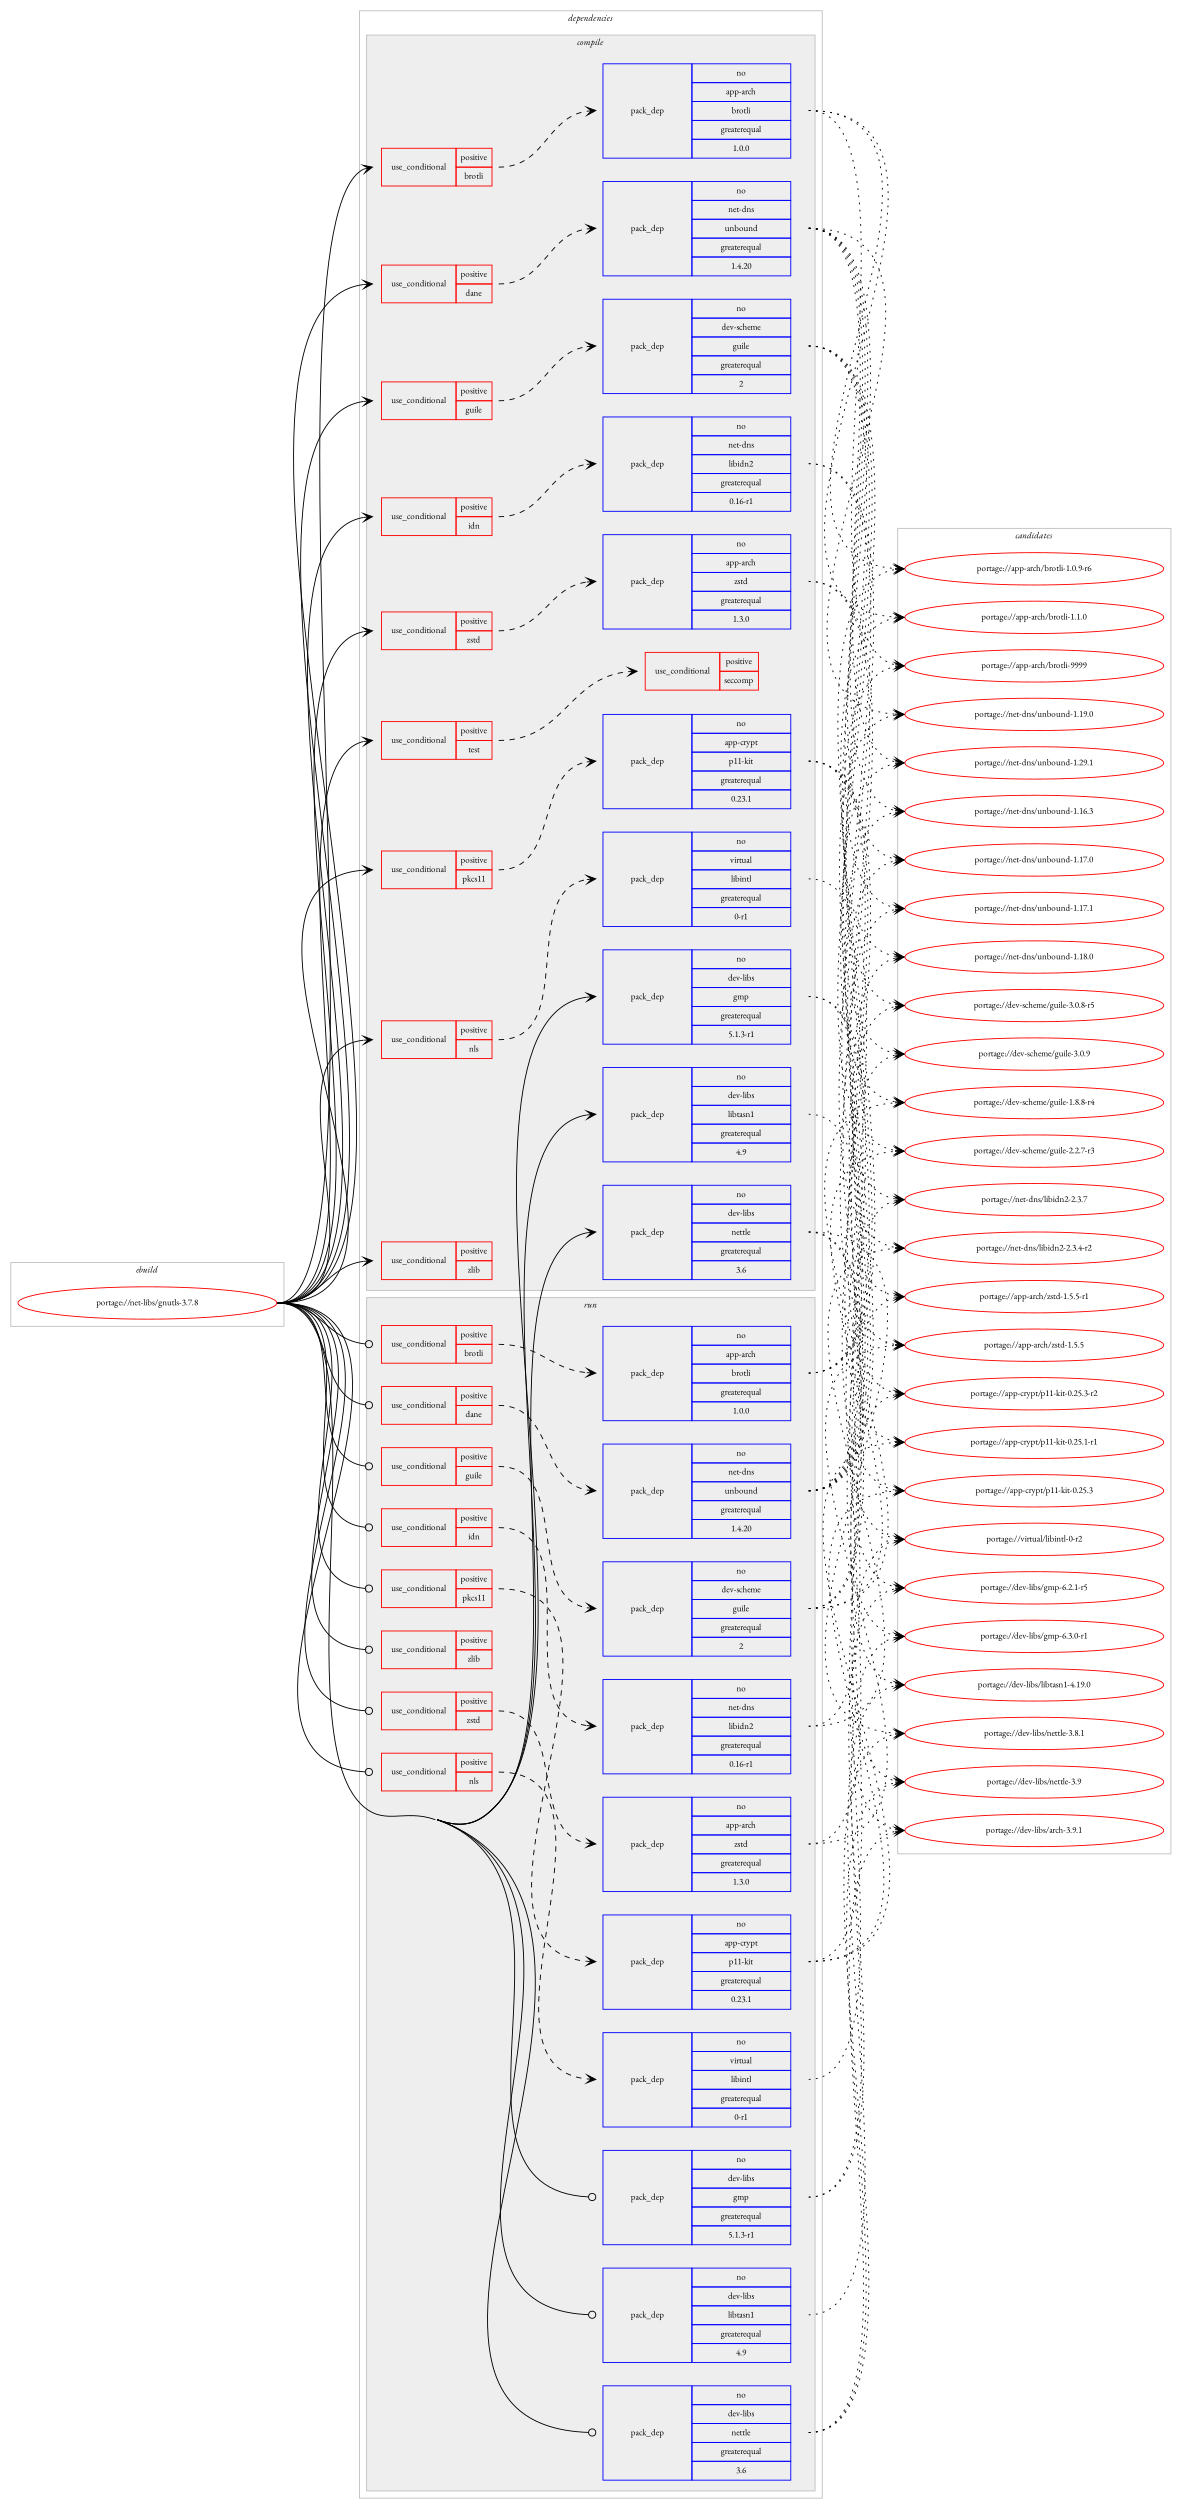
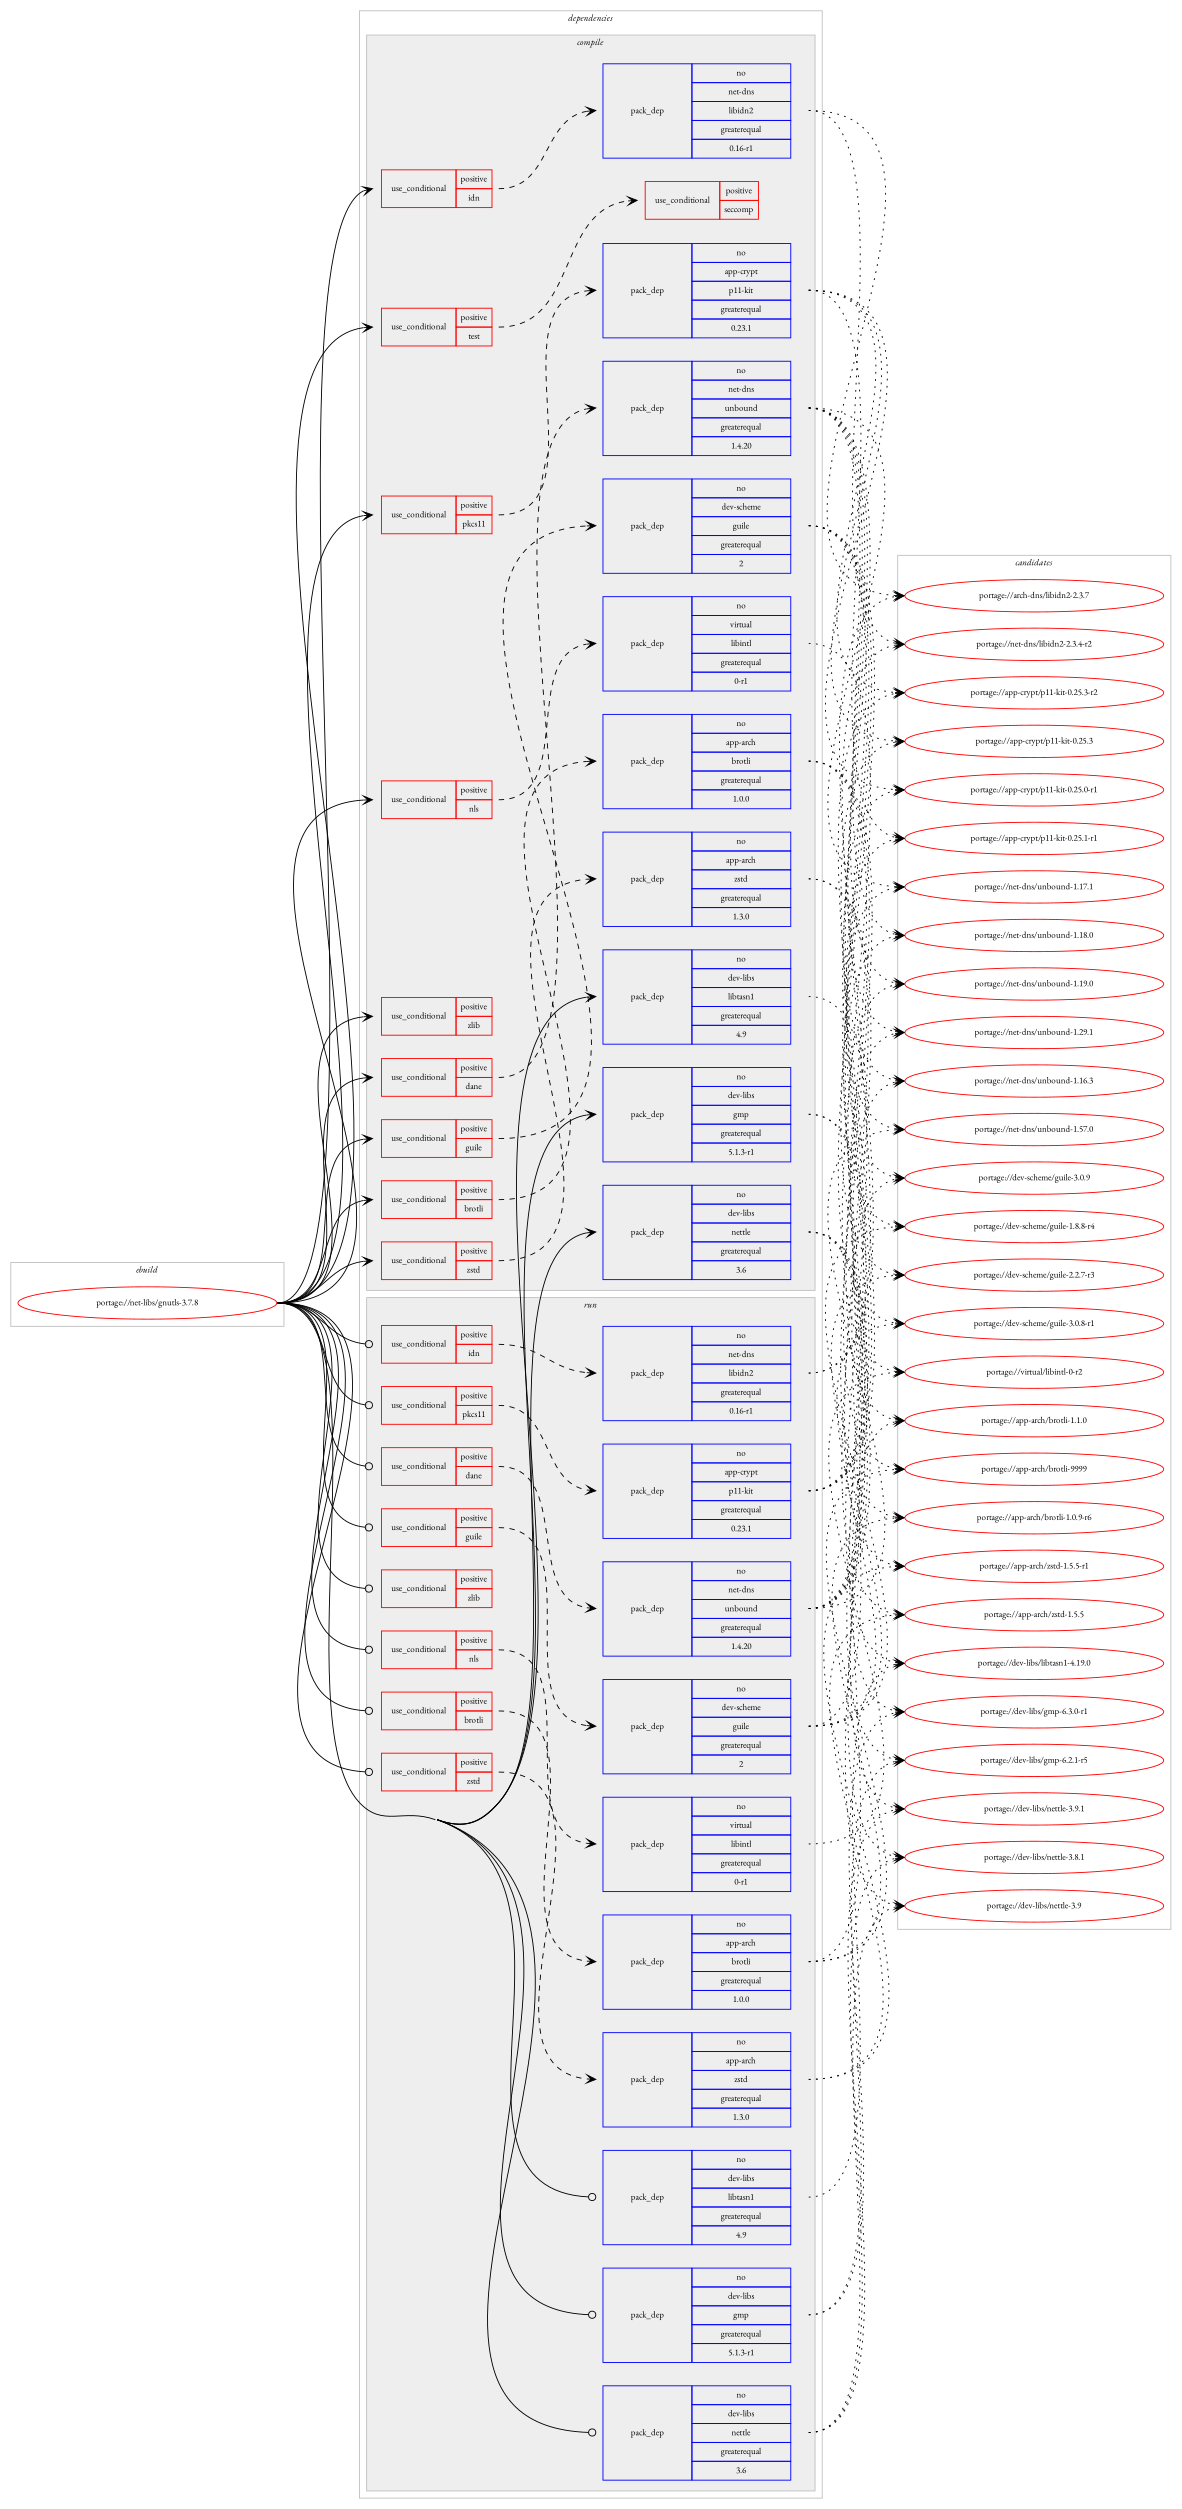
node "portage://app-crypt/p11-kit-0.25.0-r1": added
node "portage://net-dns/unbound-1.17.0": label "portage://net-dns/unbound-1.17.0" -> "portage://net-dns/unbound-1.57.0"
node "portage://dev-scheme/guile-3.0.8-r5": label "portage://dev-scheme/guile-3.0.8-r5" -> "portage://dev-scheme/guile-3.0.8-r1"
node "portage://net-dns/libidn2-2.3.7": label "portage://net-dns/libidn2-2.3.7" -> "portage://arch-dns/libidn2-2.3.7"
node "portage://dev-libs/arch-3.9.1": label "portage://dev-libs/arch-3.9.1" -> "portage://dev-libs/nettle-3.9.1"
